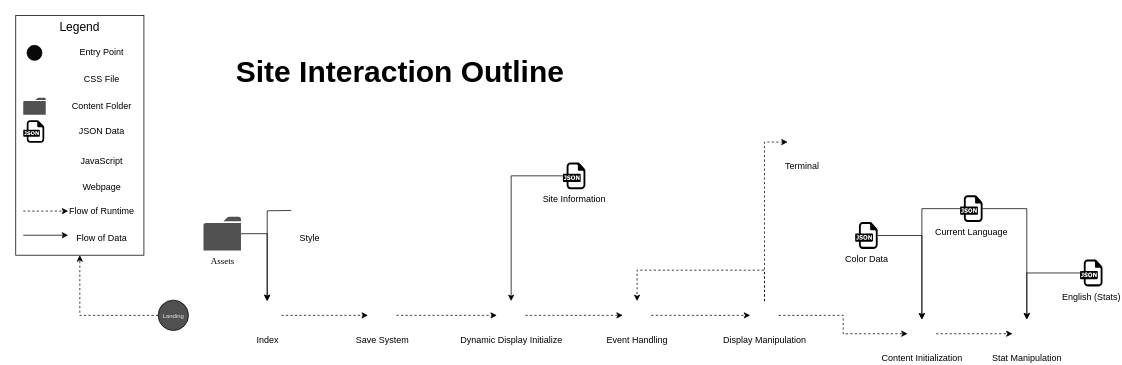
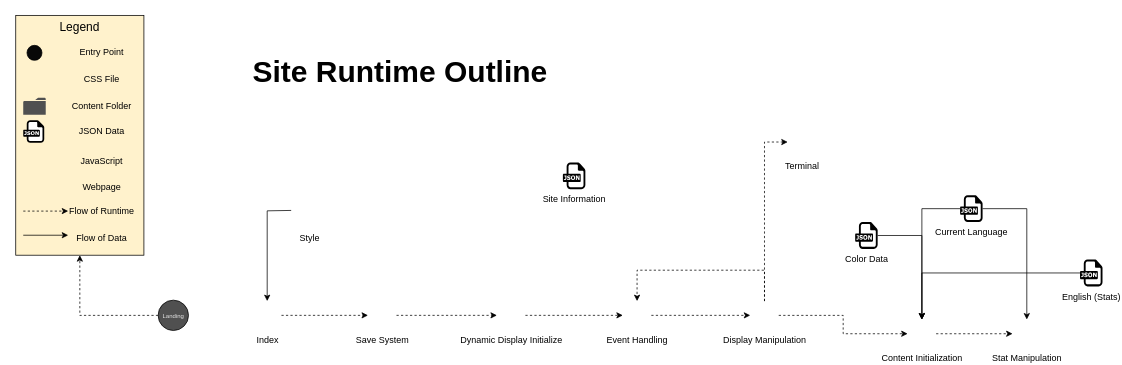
node "Site Interaction Outline": label "Site Interaction Outline" -> "Site Runtime Outline"
node "Legend": fillcolor #ffffff -> #fff2cc
edge "Site Information" -> "Dynamic Display Initialize": removed
node "Assets": removed
edge "Assets" -> "Index": removed
edge "English (Stats)" -> "Stat Manipulation": now "English (Stats)" -> "Content Initialization"
